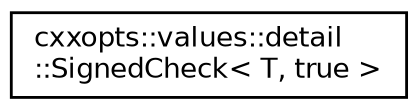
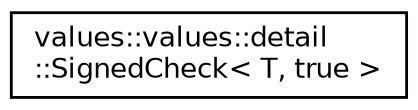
node "cxxopts::values::detail ::SignedCheck< T, true >": label "cxxopts::values::detail ::SignedCheck< T, true >" -> "values::values::detail ::SignedCheck< T, true >"
